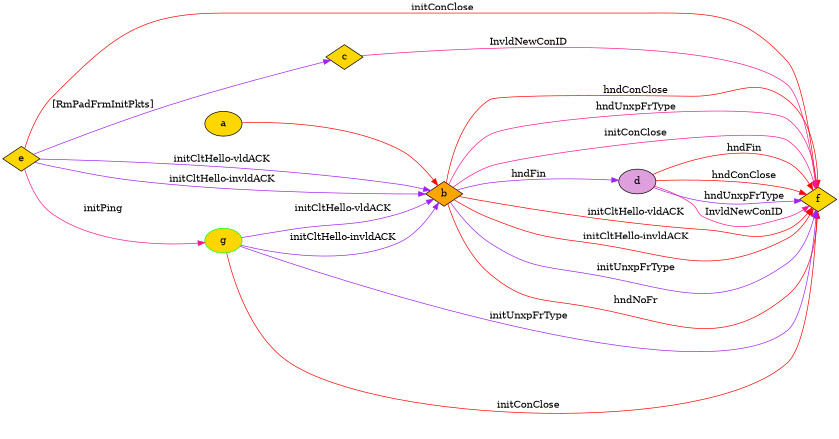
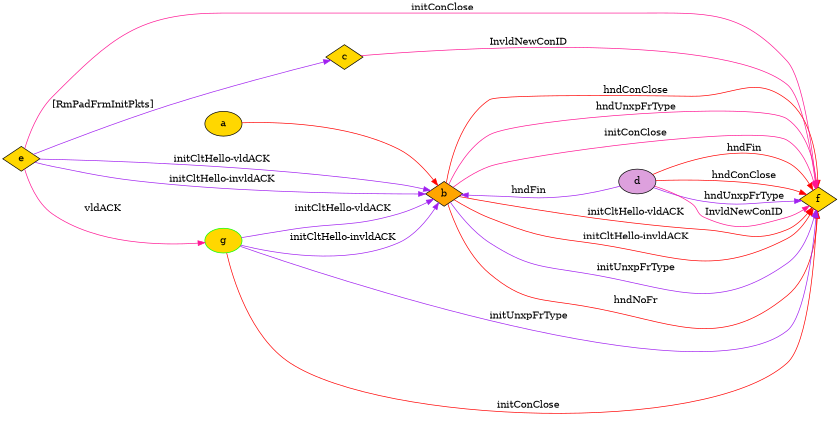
edge "e" -> "f": color red -> deeppink
edge "b" -> "d": reversed
edge "e" -> "g": label "initPing " -> "vldACK "
